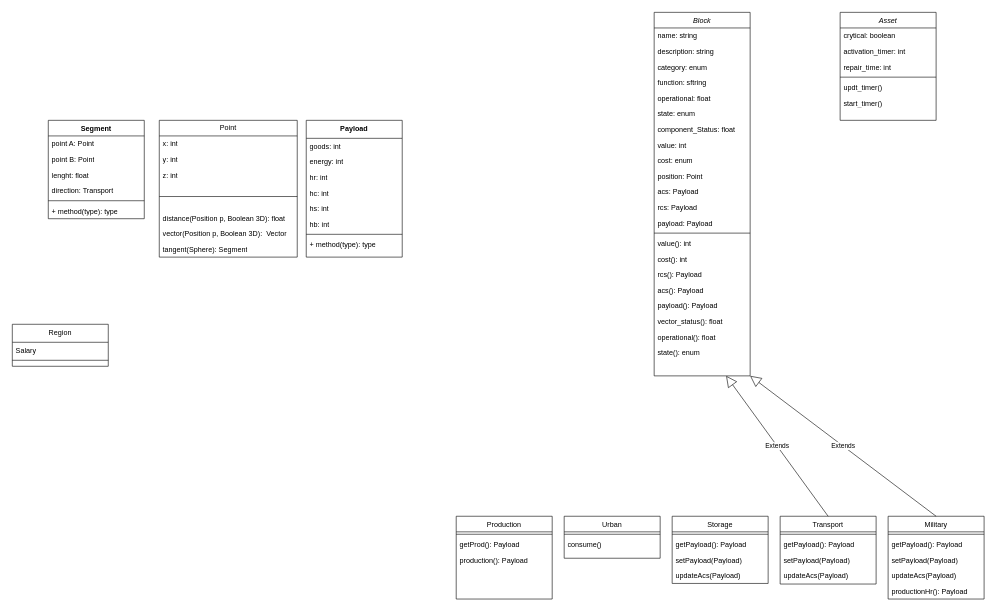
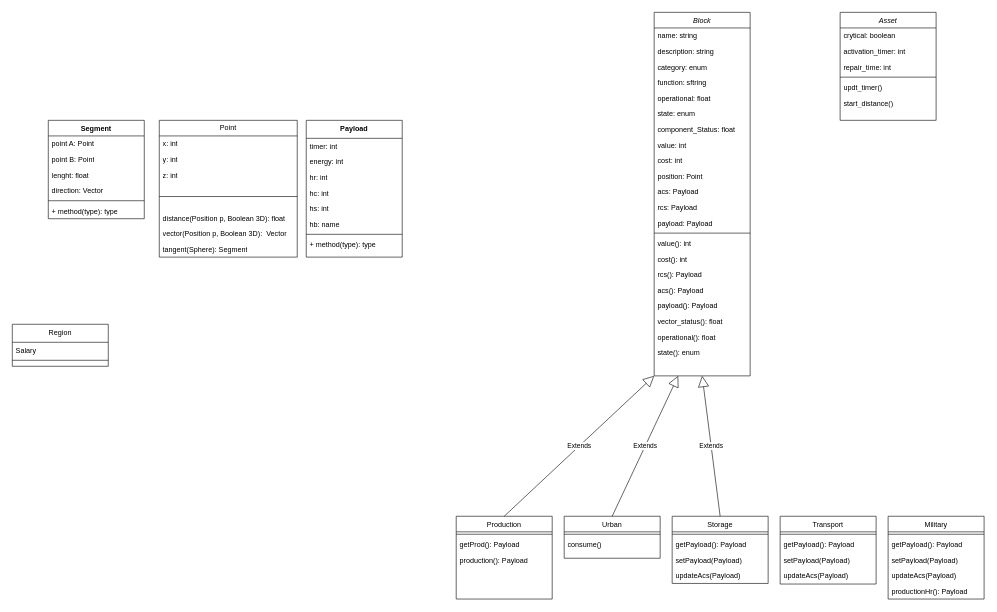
node "start_timer()": label "start_timer()" -> "start_distance()"
node "goods: int": label "goods: int" -> "timer: int"
node "cost: enum": label "cost: enum" -> "cost: int"
node "direction: Transport": label "direction: Transport" -> "direction: Vector"
node "hb: int": label "hb: int" -> "hb: name"
edge "Production" -> "Block": added, label "Extends"
edge "Military" -> "Block": removed, label "Extends"
edge "Transport" -> "Block": removed, label "Extends"
edge "Urban" -> "Block": added, label "Extends"
edge "Storage" -> "Block": added, label "Extends"
